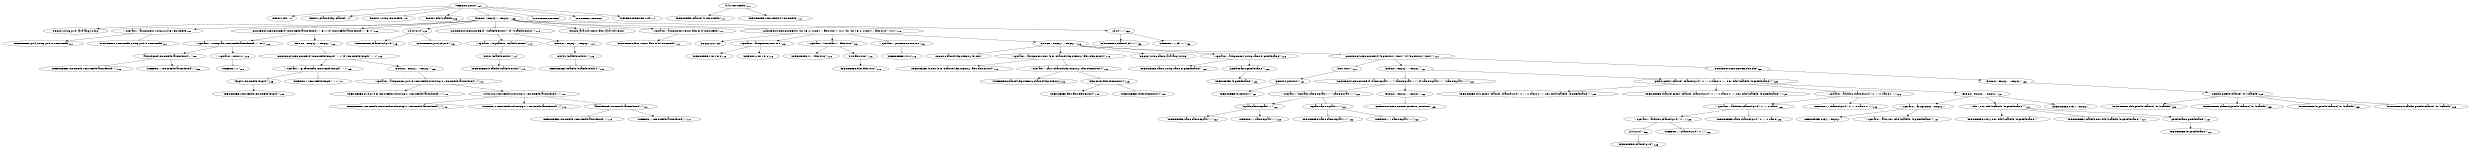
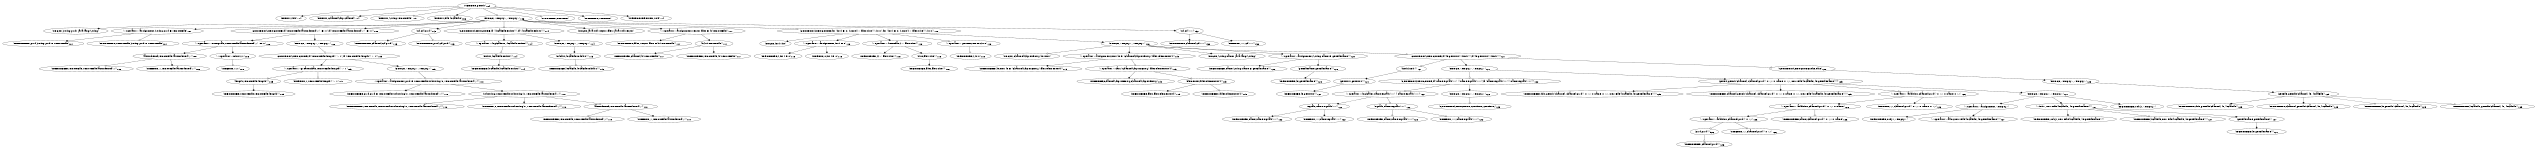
edge "(<operator>.assignment,Vector files = ls(remoteFile))" -> "(ls,ls(remoteFile))": added
